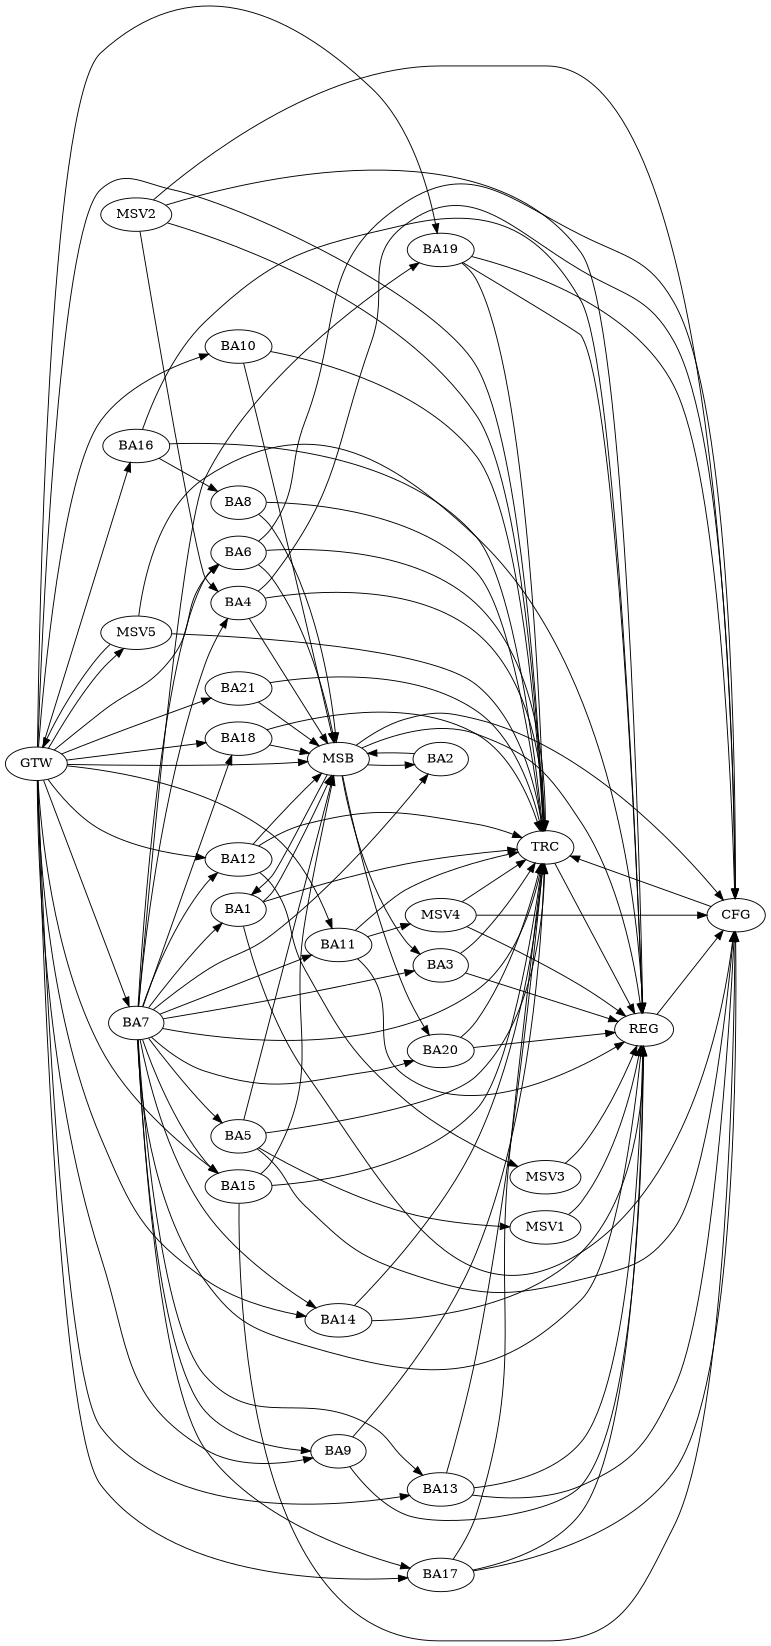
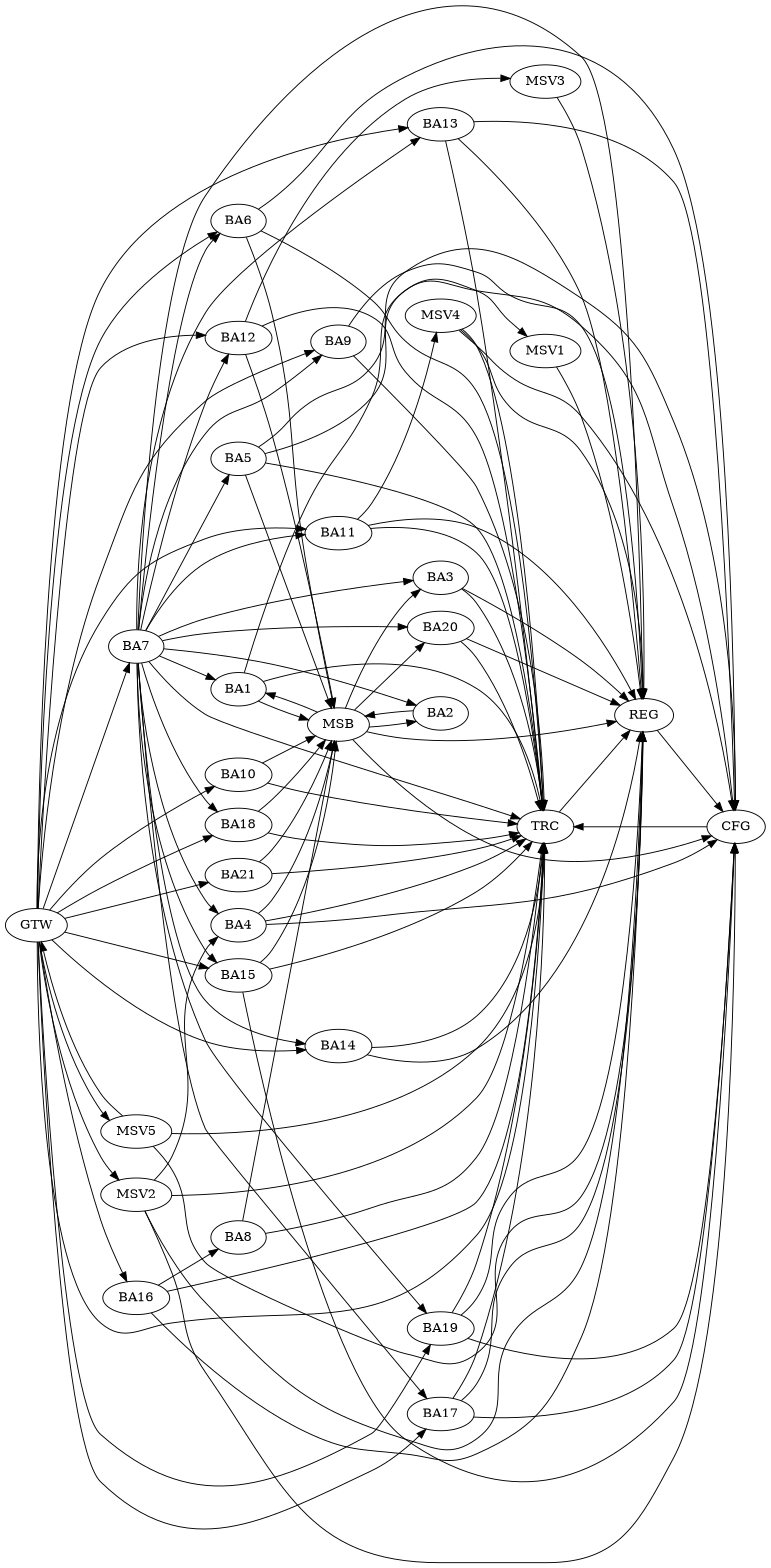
edge "GTW" -> "MSB": now "GTW" -> "MSV2"
